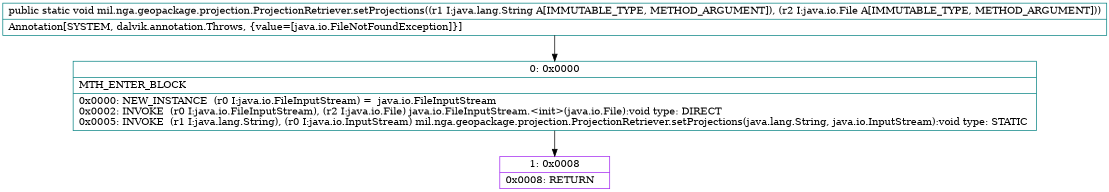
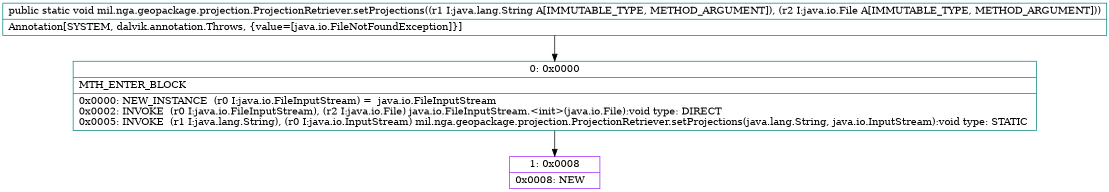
node "1: 0x0008": text "0x0008: RETURN" -> "0x0008: NEW"
